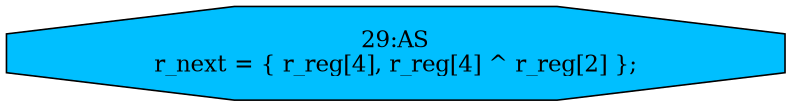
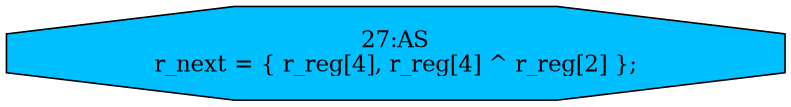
node "29:AS r_next = { r_reg[4], r_reg[4] ^ r_reg[2] };": label "29:AS r_next = { r_reg[4], r_reg[4] ^ r_reg[2] };" -> "27:AS r_next = { r_reg[4], r_reg[4] ^ r_reg[2] };"
